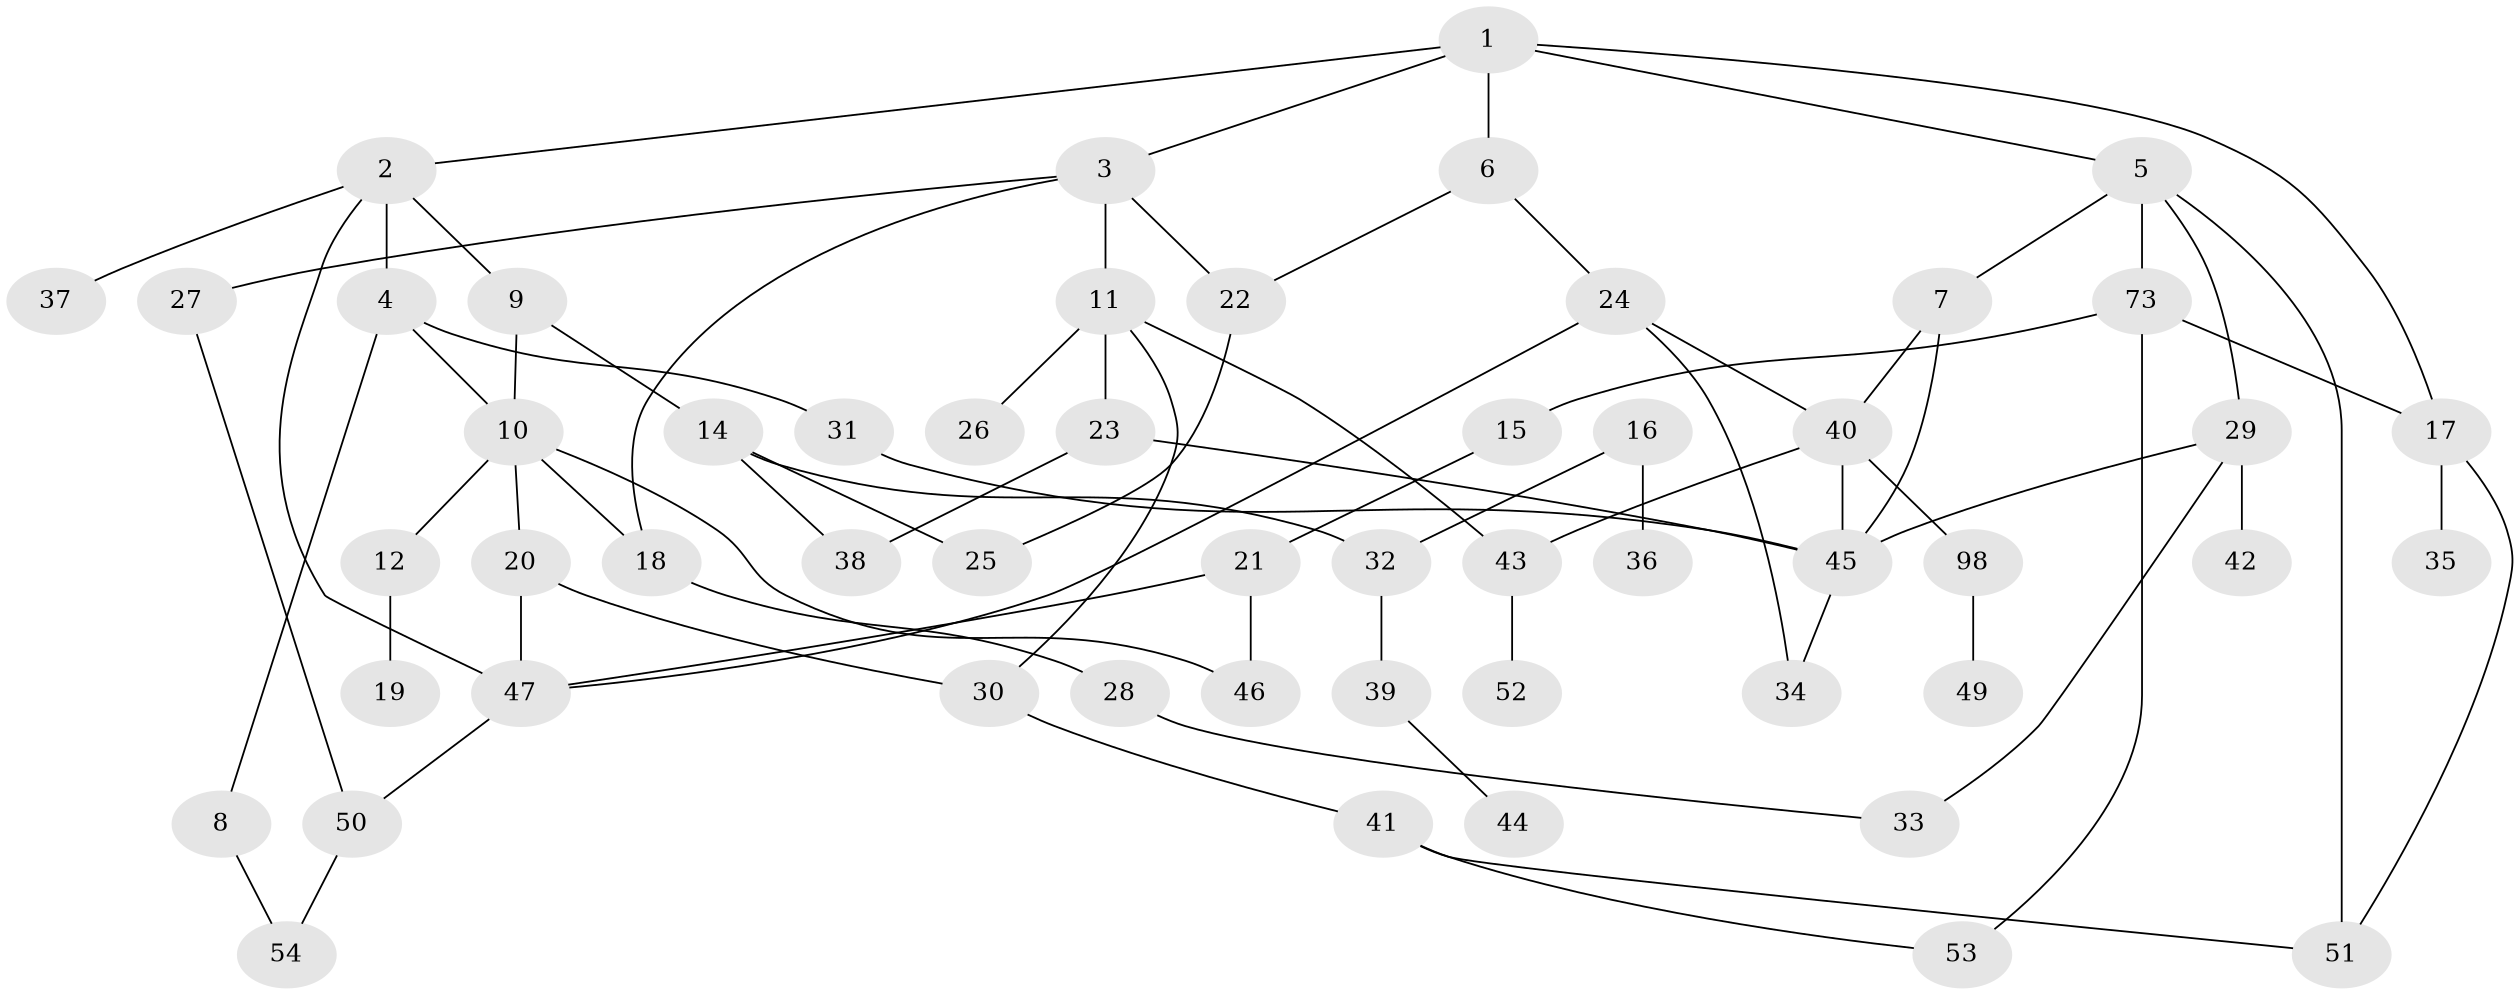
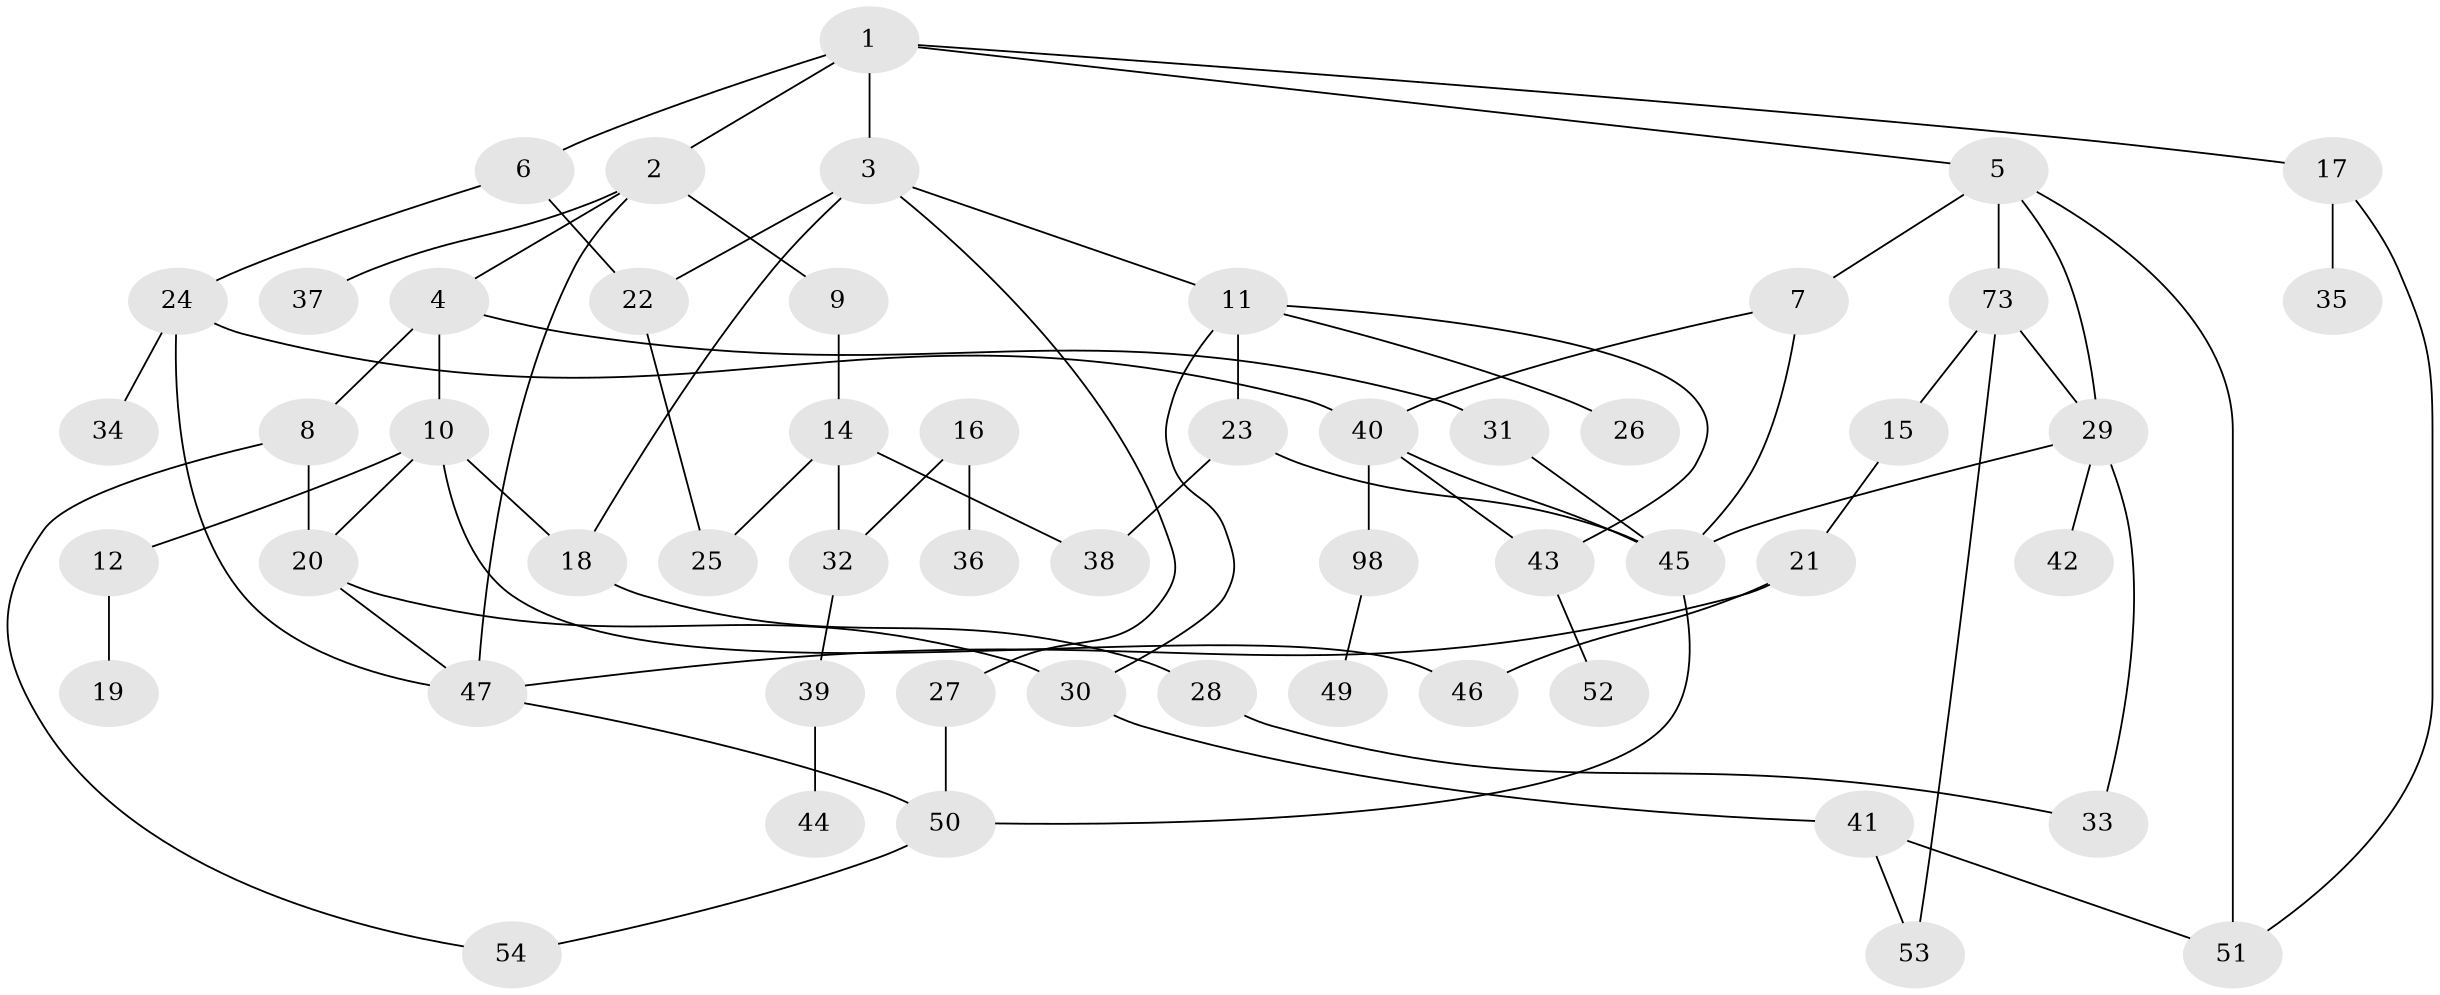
edge "9" -- "10": removed
edge "73" -- "17": now "73" -- "29"
edge "8" -- "20": added
edge "45" -- "34": now "45" -- "50"
